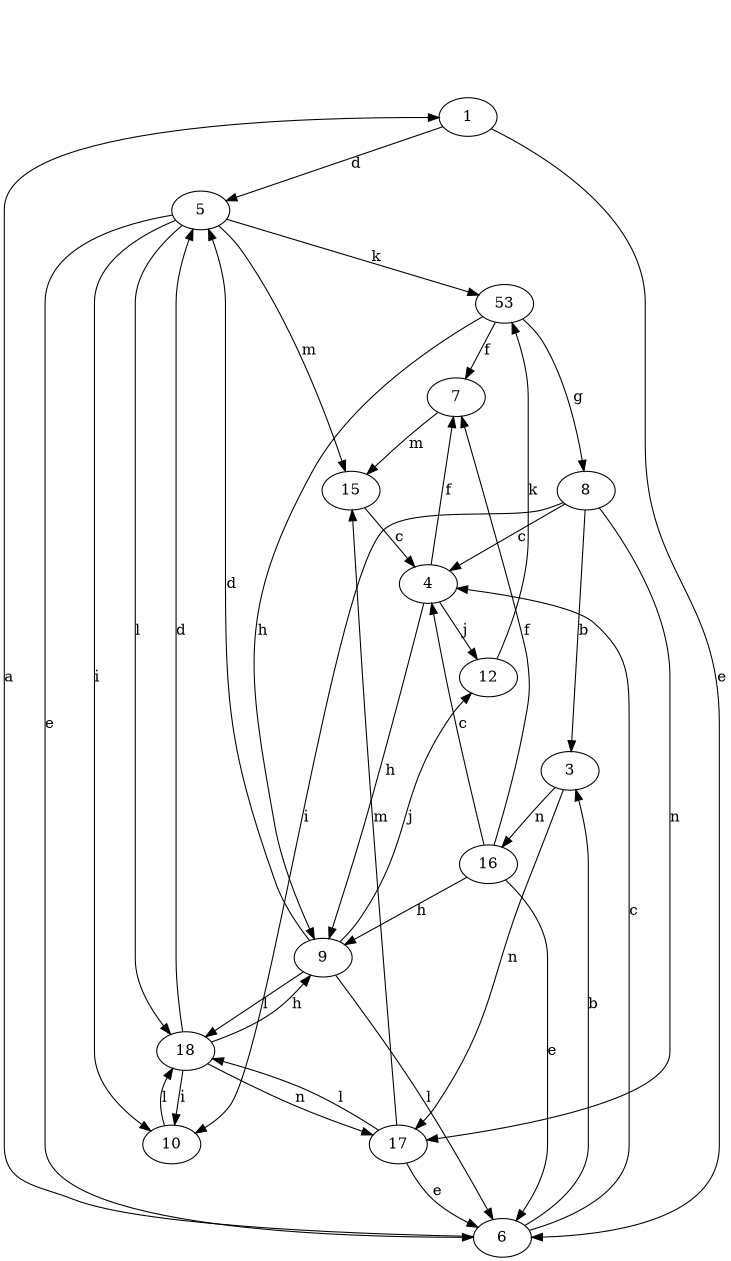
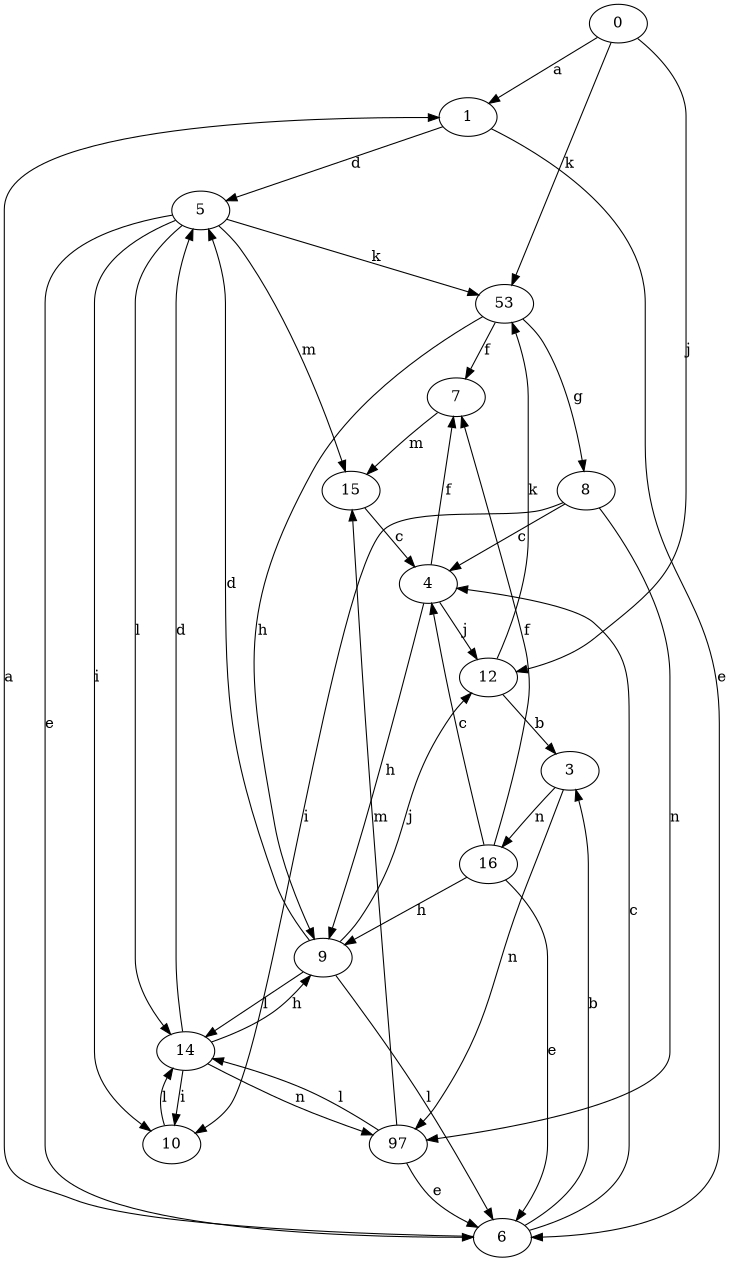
node "0": added
edge "8" -> "3": now "12" -> "3"
node "18": label "18" -> "14"
node "17": label "17" -> "97"
